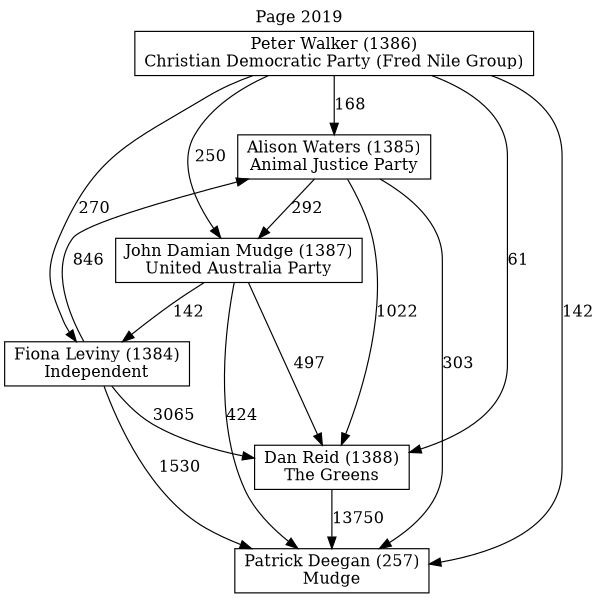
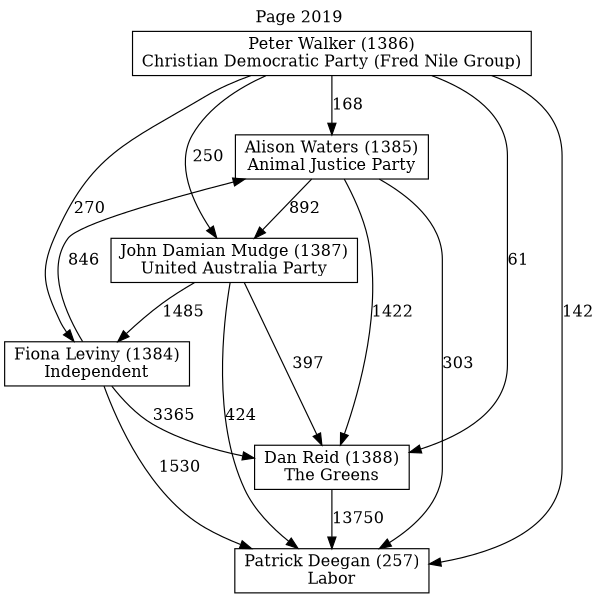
edge "Alison Waters (1385) Animal Justice Party" -> "John Damian Mudge (1387) United Australia Party": label "292" -> "892"
edge "John Damian Mudge (1387) United Australia Party" -> "Fiona Leviny (1384) Independent": label "142" -> "1485"
edge "Alison Waters (1385) Animal Justice Party" -> "Dan Reid (1388) The Greens": label "1022" -> "1422"
edge "John Damian Mudge (1387) United Australia Party" -> "Dan Reid (1388) The Greens": label "497" -> "397"
edge "Fiona Leviny (1384) Independent" -> "Dan Reid (1388) The Greens": label "3065" -> "3365"
node "Patrick Deegan (257) Mudge": label "Patrick Deegan (257) Mudge" -> "Patrick Deegan (257) Labor"
